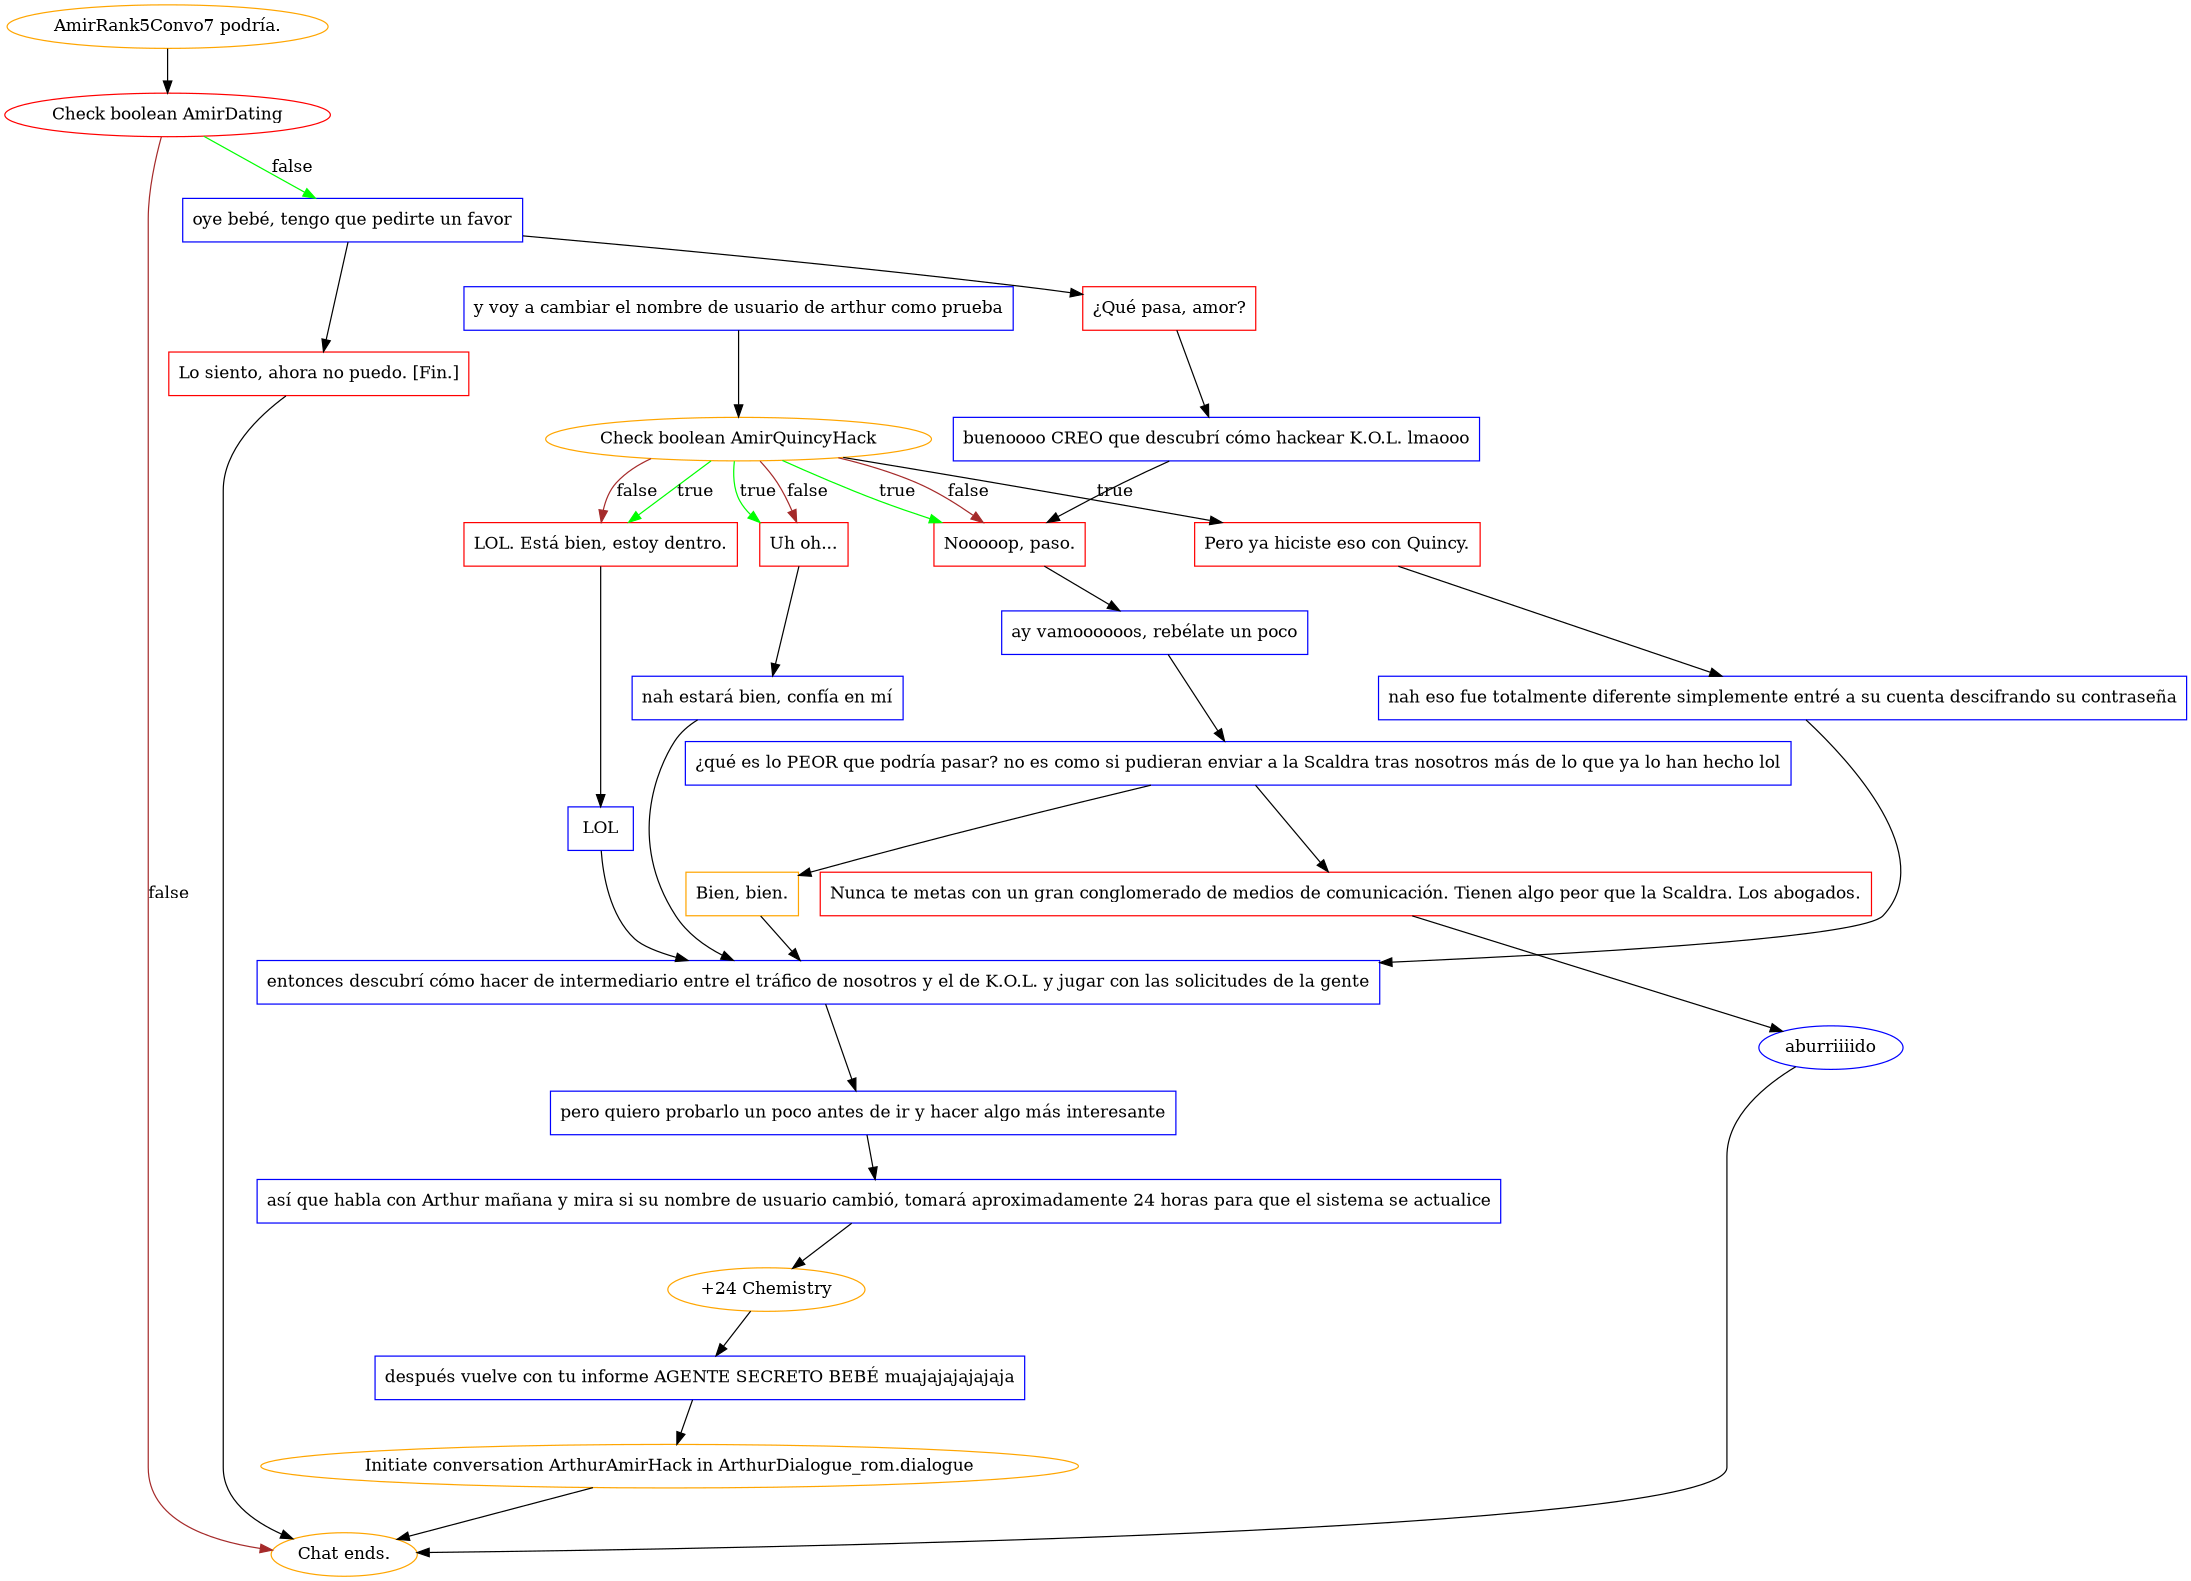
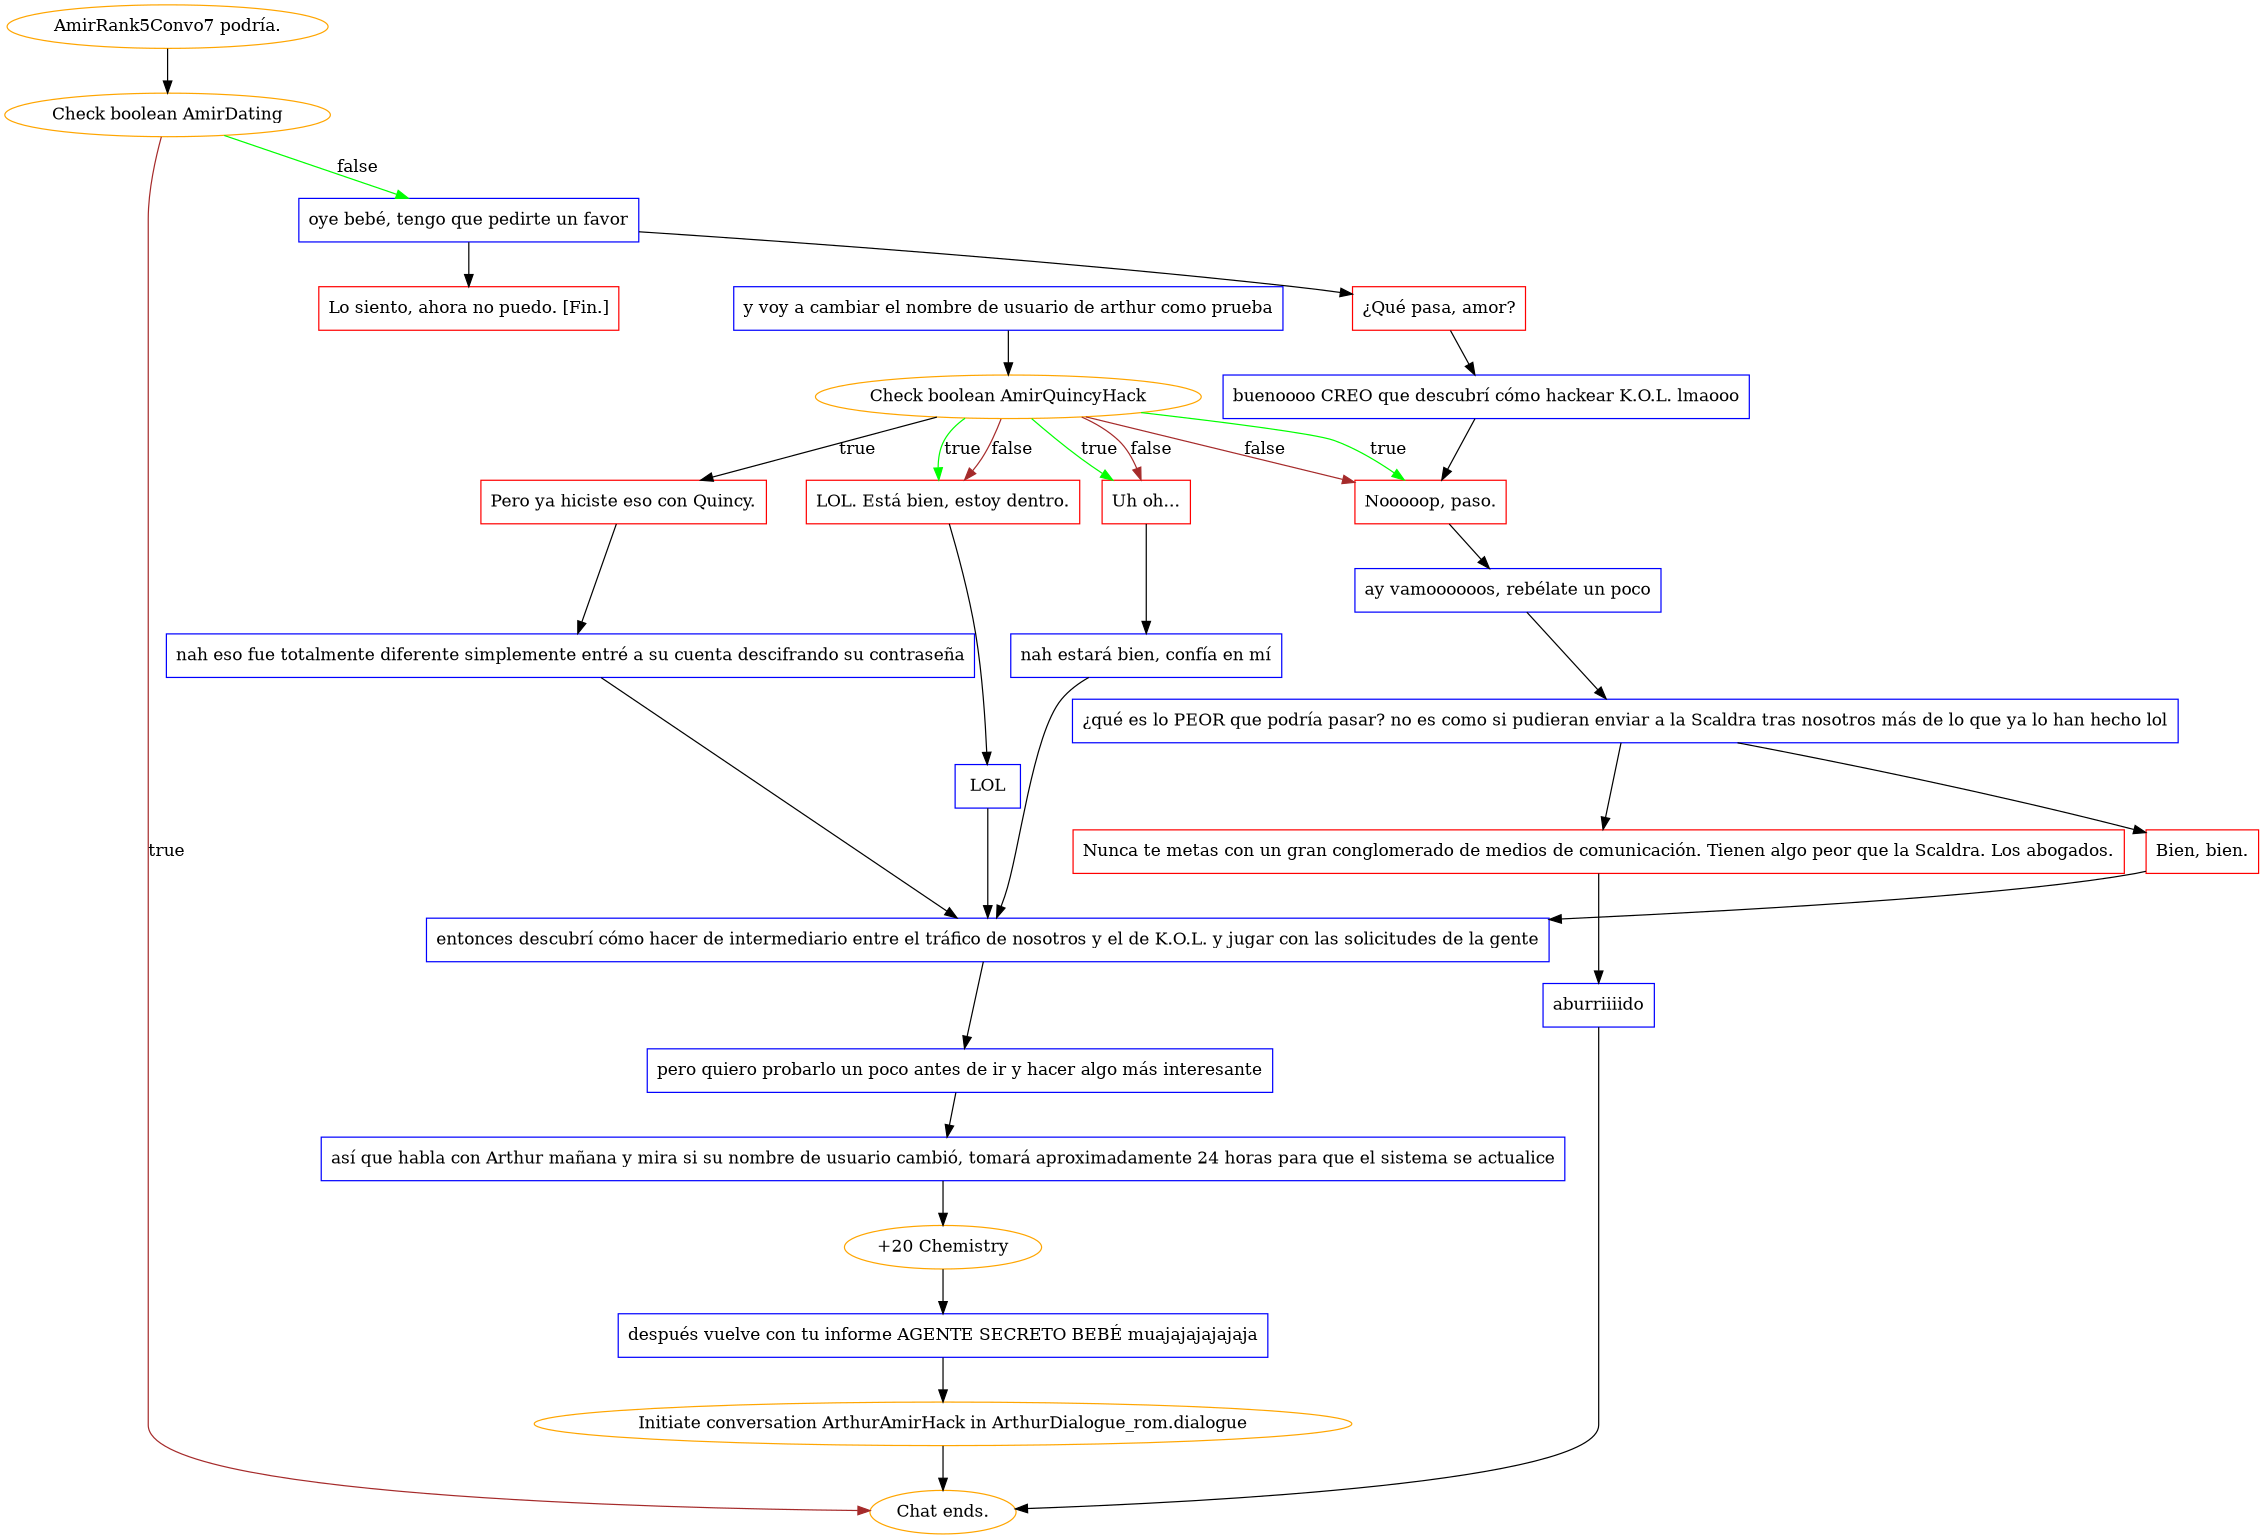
node "Check boolean AmirDating": color red -> orange
edge "Check boolean AmirDating" -> "Chat ends.": label "false" -> "true"
node "Bien, bien.": color orange -> red
edge "Lo siento, ahora no puedo. [Fin.]" -> "Chat ends.": removed
node "aburriiiido": shape ellipse -> box
node "+24 Chemistry": label "+24 Chemistry" -> "+20 Chemistry"
